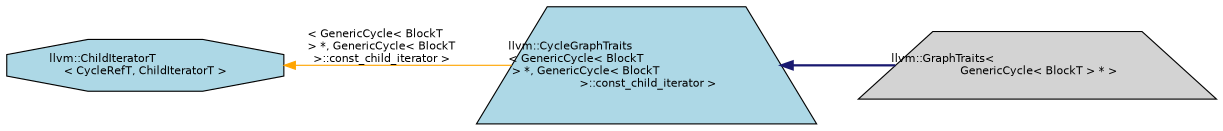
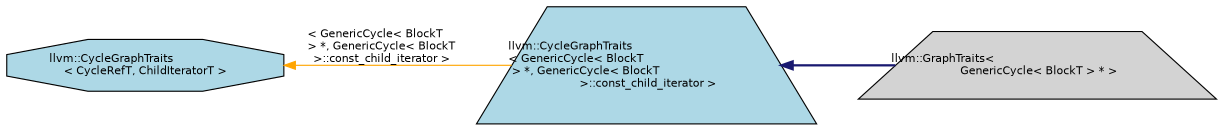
node "llvm::ChildIteratorT < CycleRefT, ChildIteratorT >": label "llvm::ChildIteratorT < CycleRefT, ChildIteratorT >" -> "llvm::CycleGraphTraits < CycleRefT, ChildIteratorT >"
